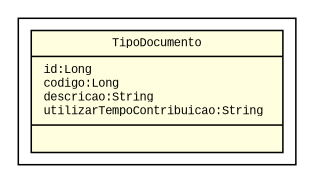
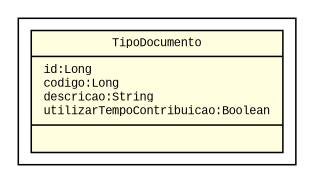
node "TipoDocumento": text "utilizarTempoContribuicao:String" -> "utilizarTempoContribuicao:Boolean"
